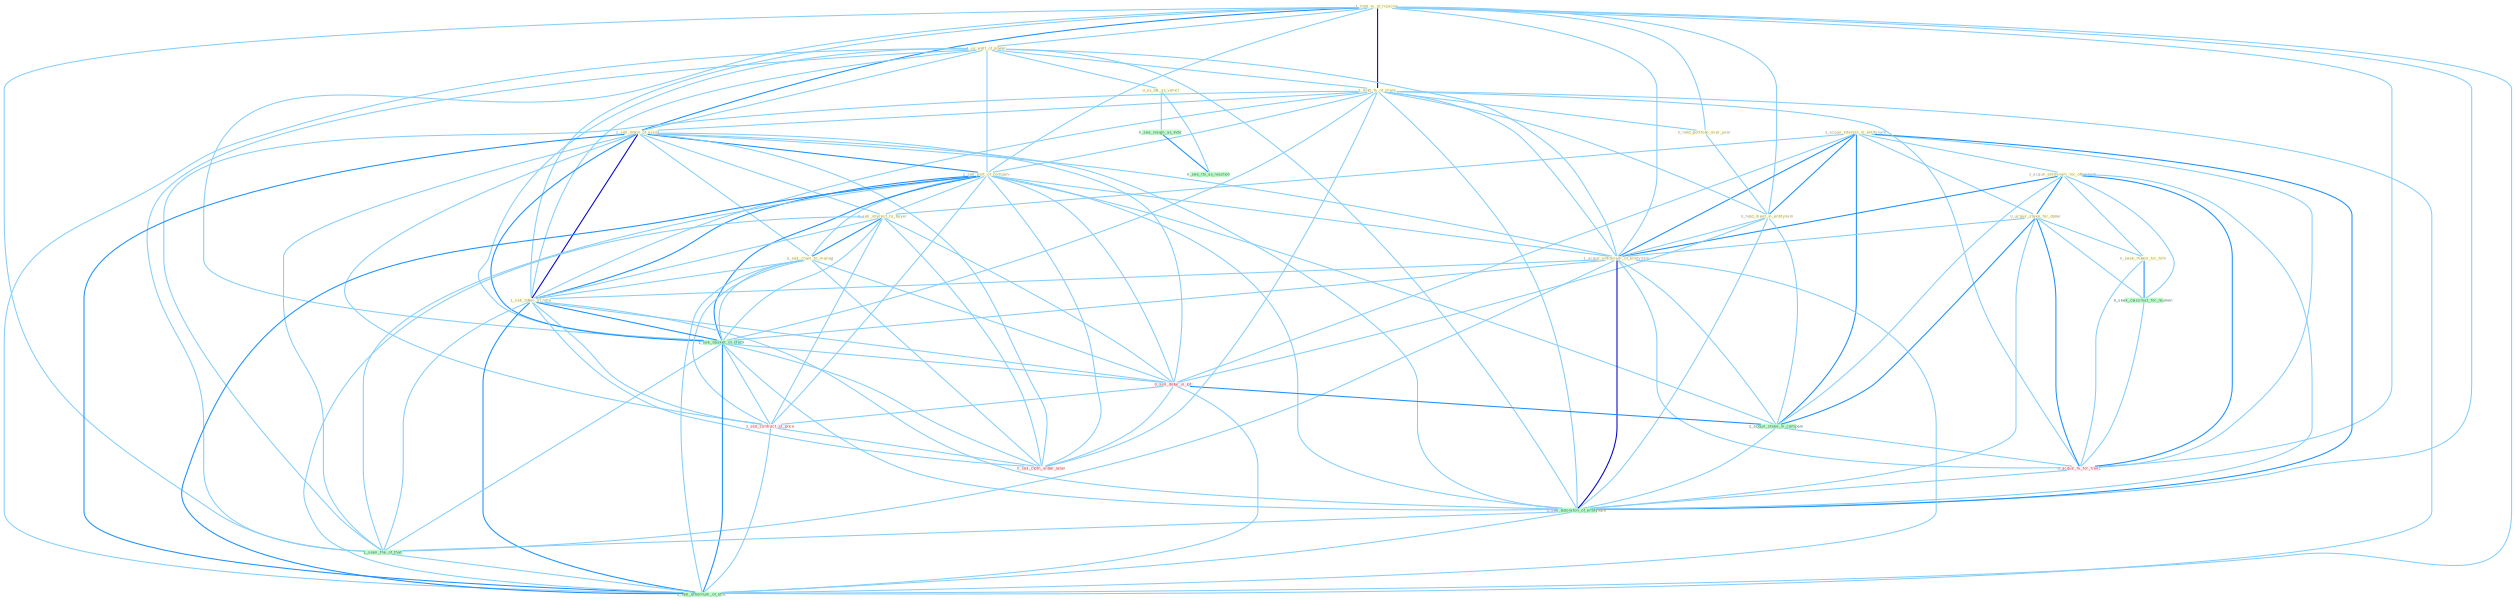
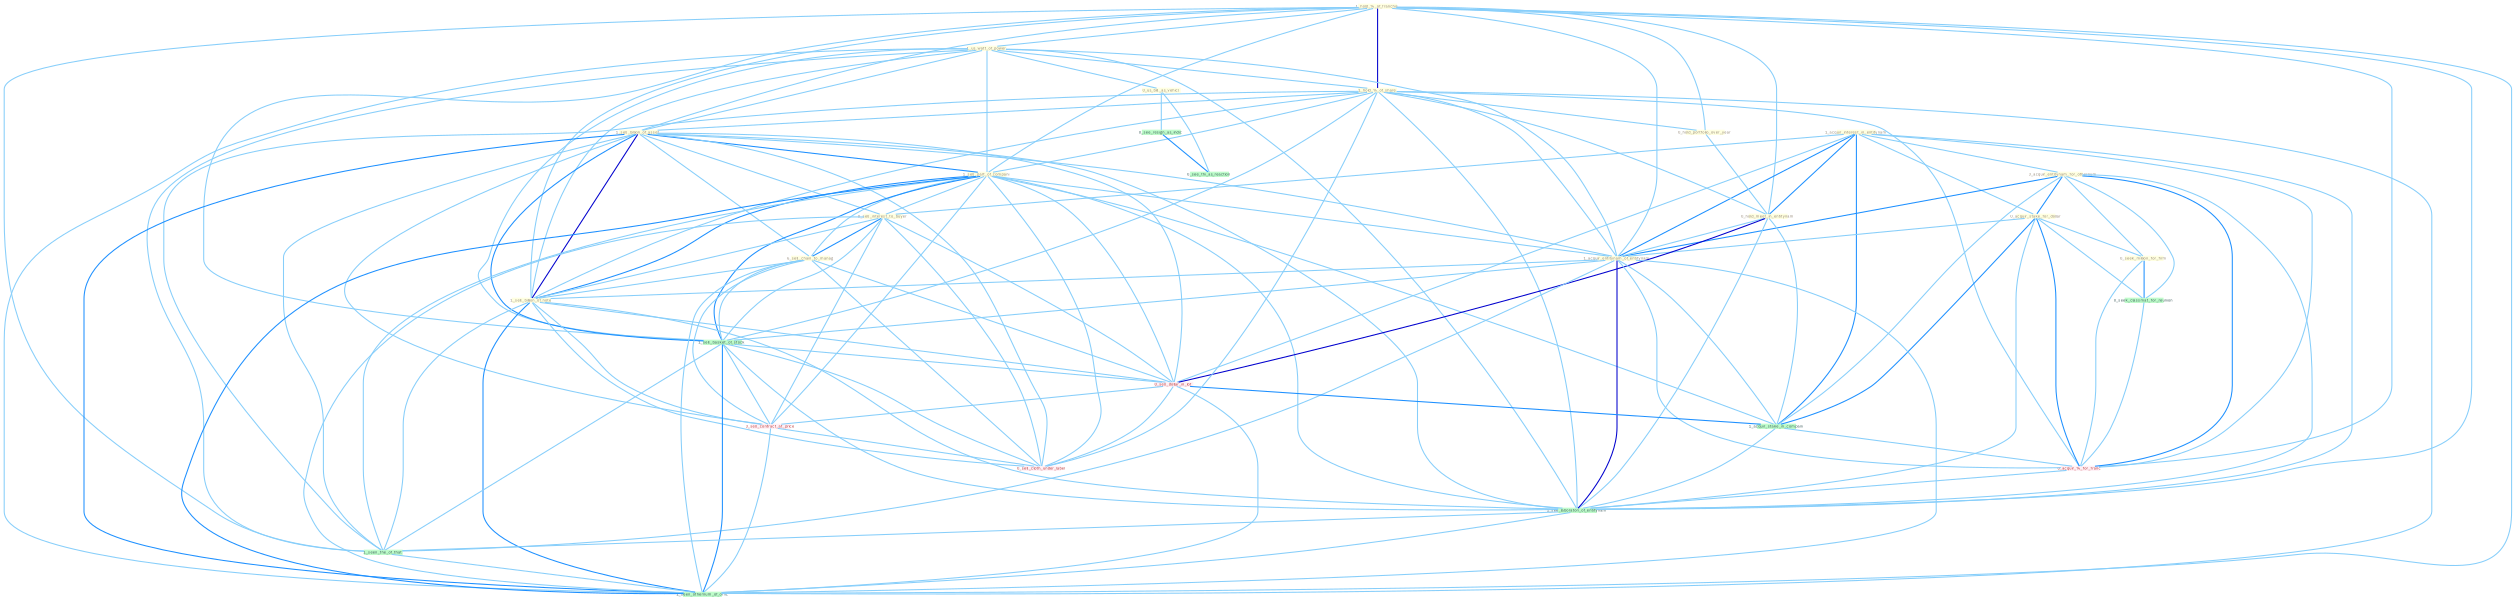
edge "1_hold_%_of_franchis" -- "1_sell_billion_of_asset": color #1e90ff -> #87cefa
edge "0_hold_meet_in_entitynam" -- "0_sell_dollar_in_lot": color #87cefa -> #0000cd
edge "1_sell_billion_of_note" -- "1_sell_basket_of_stock": removed
edge "1_acquir_interest_in_entitynam" -- "1_see_laboratori_of_entitynam": color #1e90ff -> #87cefa
node "1_sell_othernum_of_offic": label "1_sell_othernum_of_offic" -> "1_seen_othernum_of_offic"
